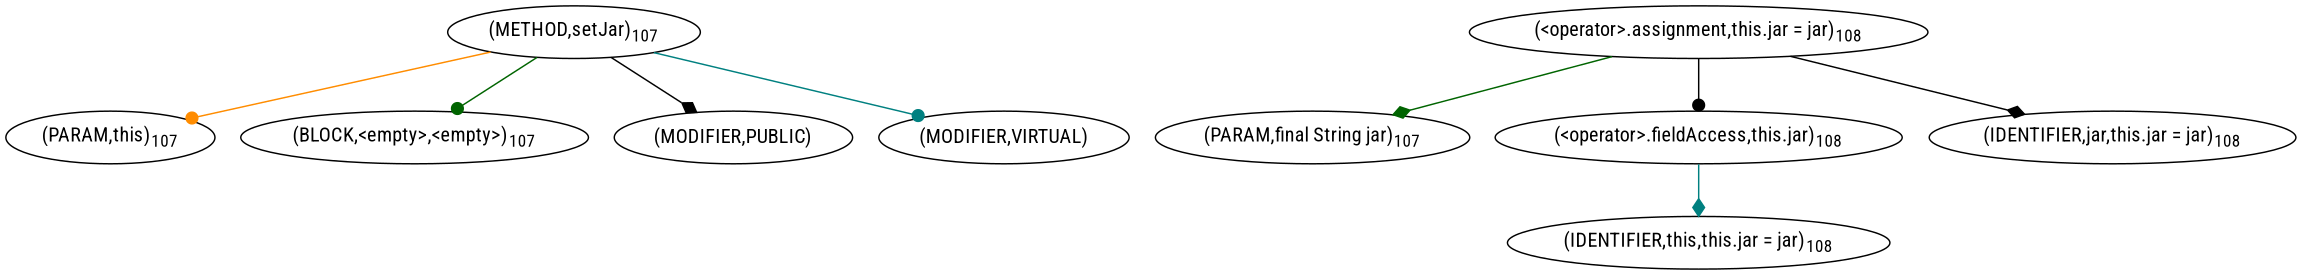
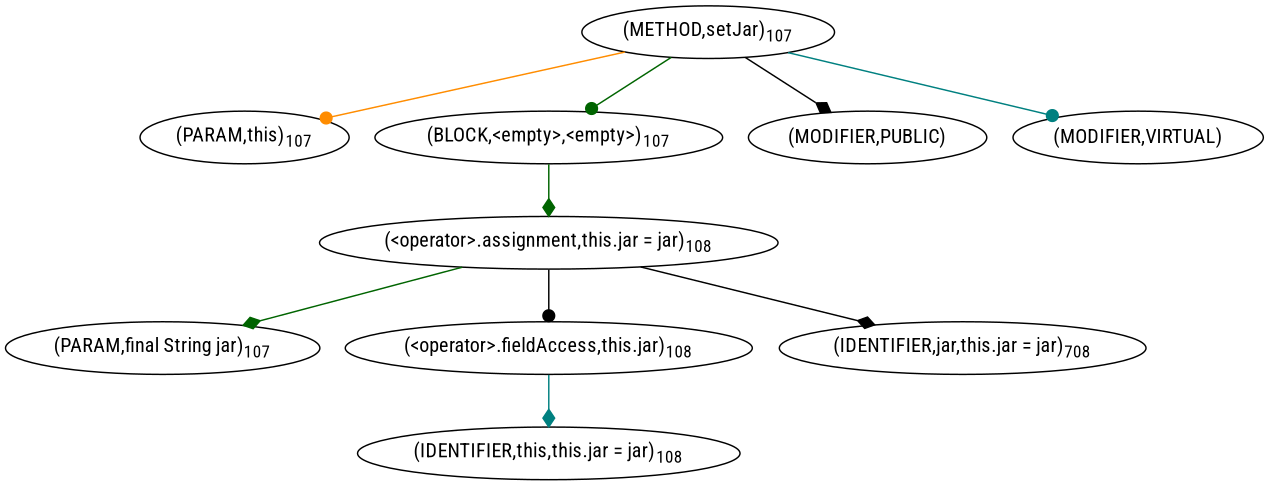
node "(IDENTIFIER,jar,this.jar = jar)": text "108" -> "708"
edge "(BLOCK,<empty>,<empty>)" -> "(<operator>.assignment,this.jar = jar)": added
